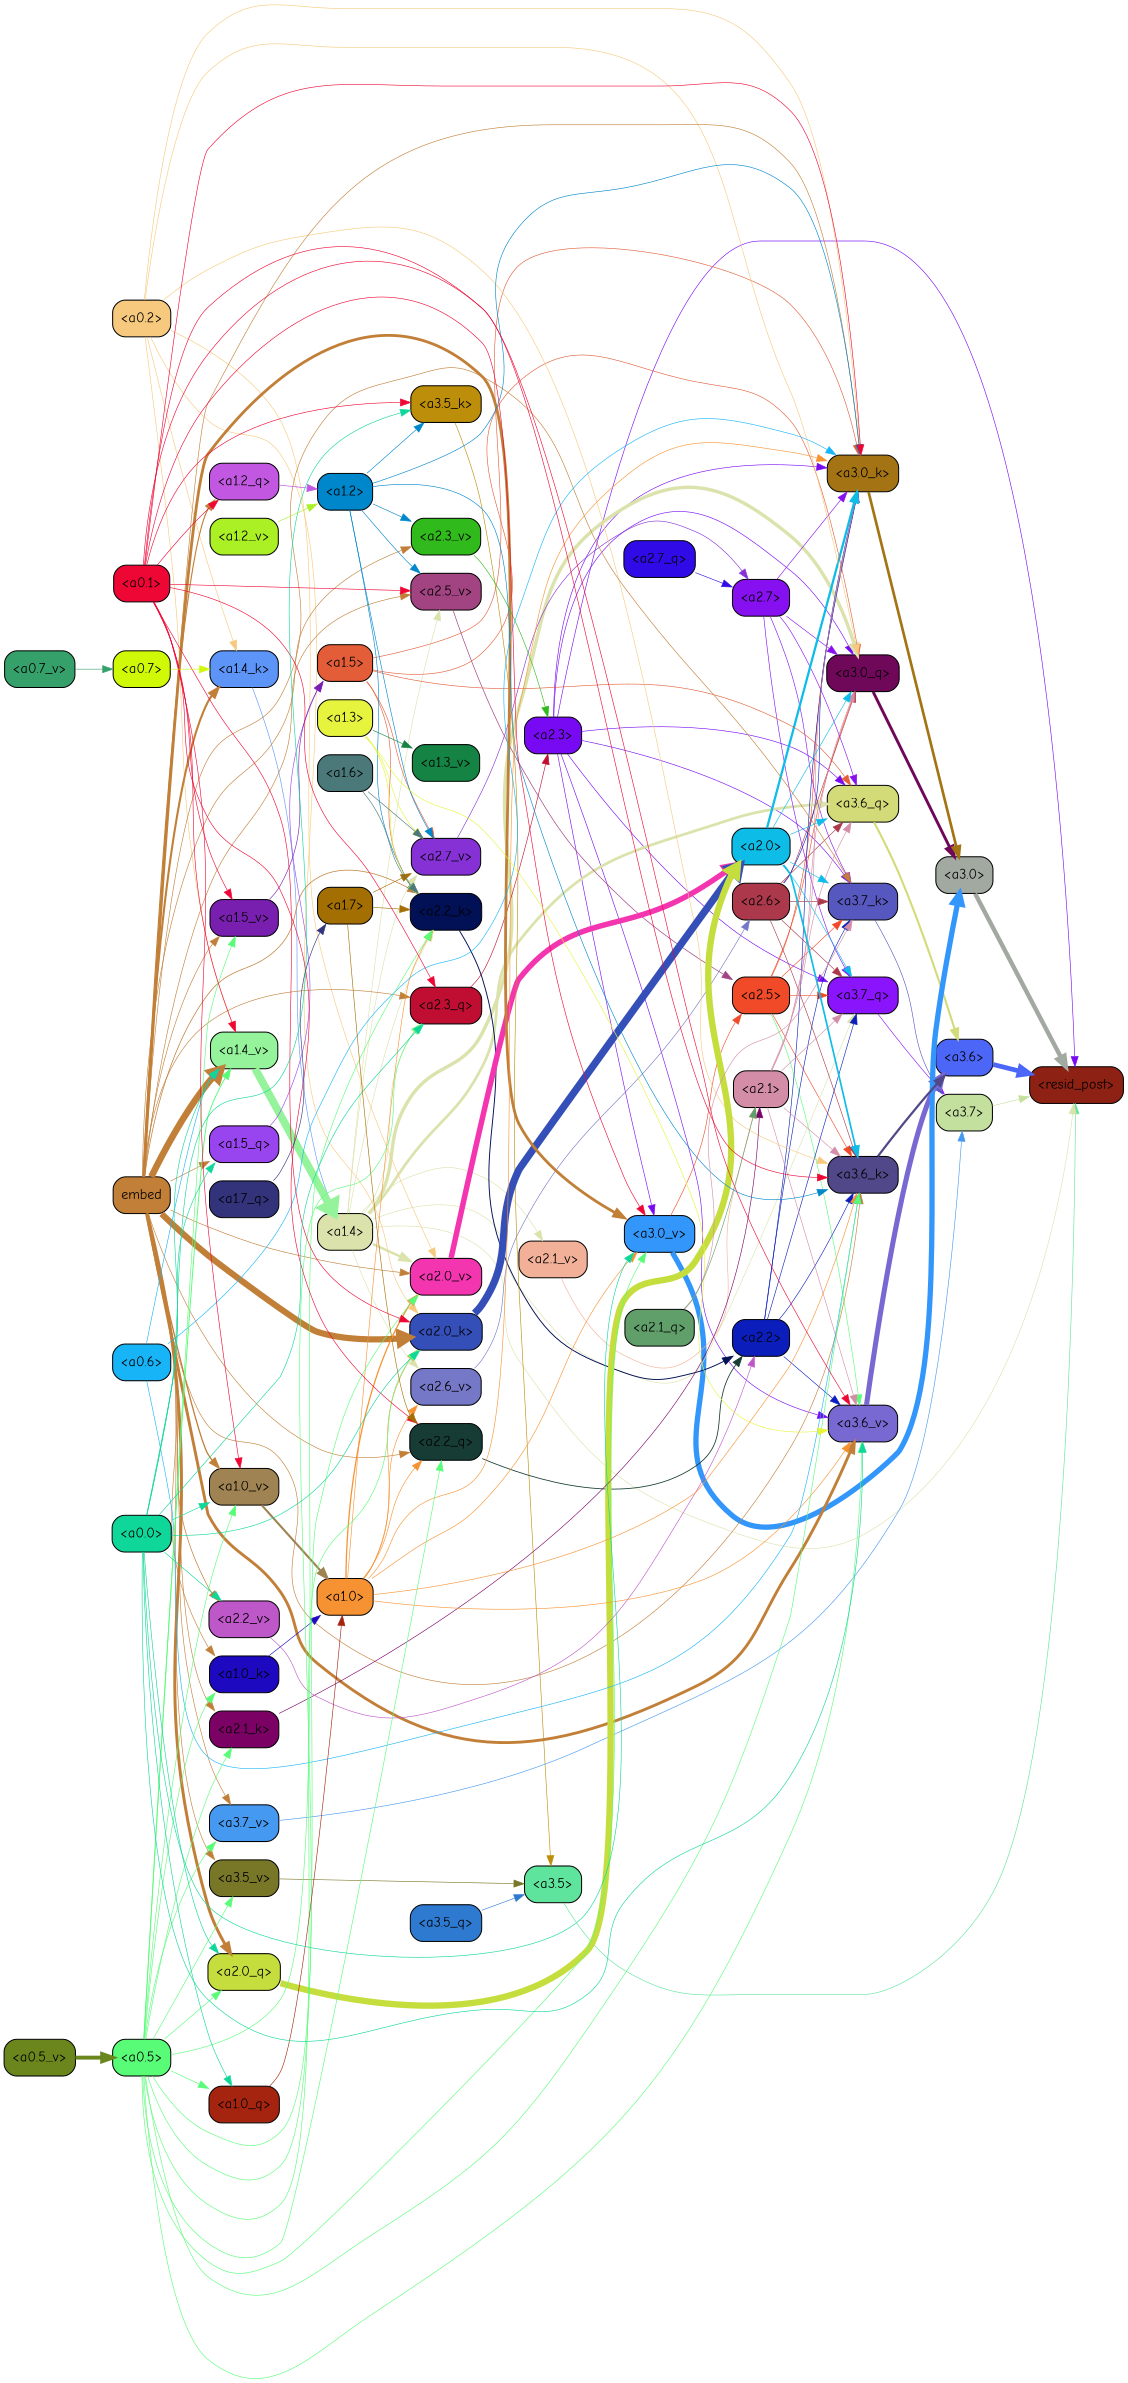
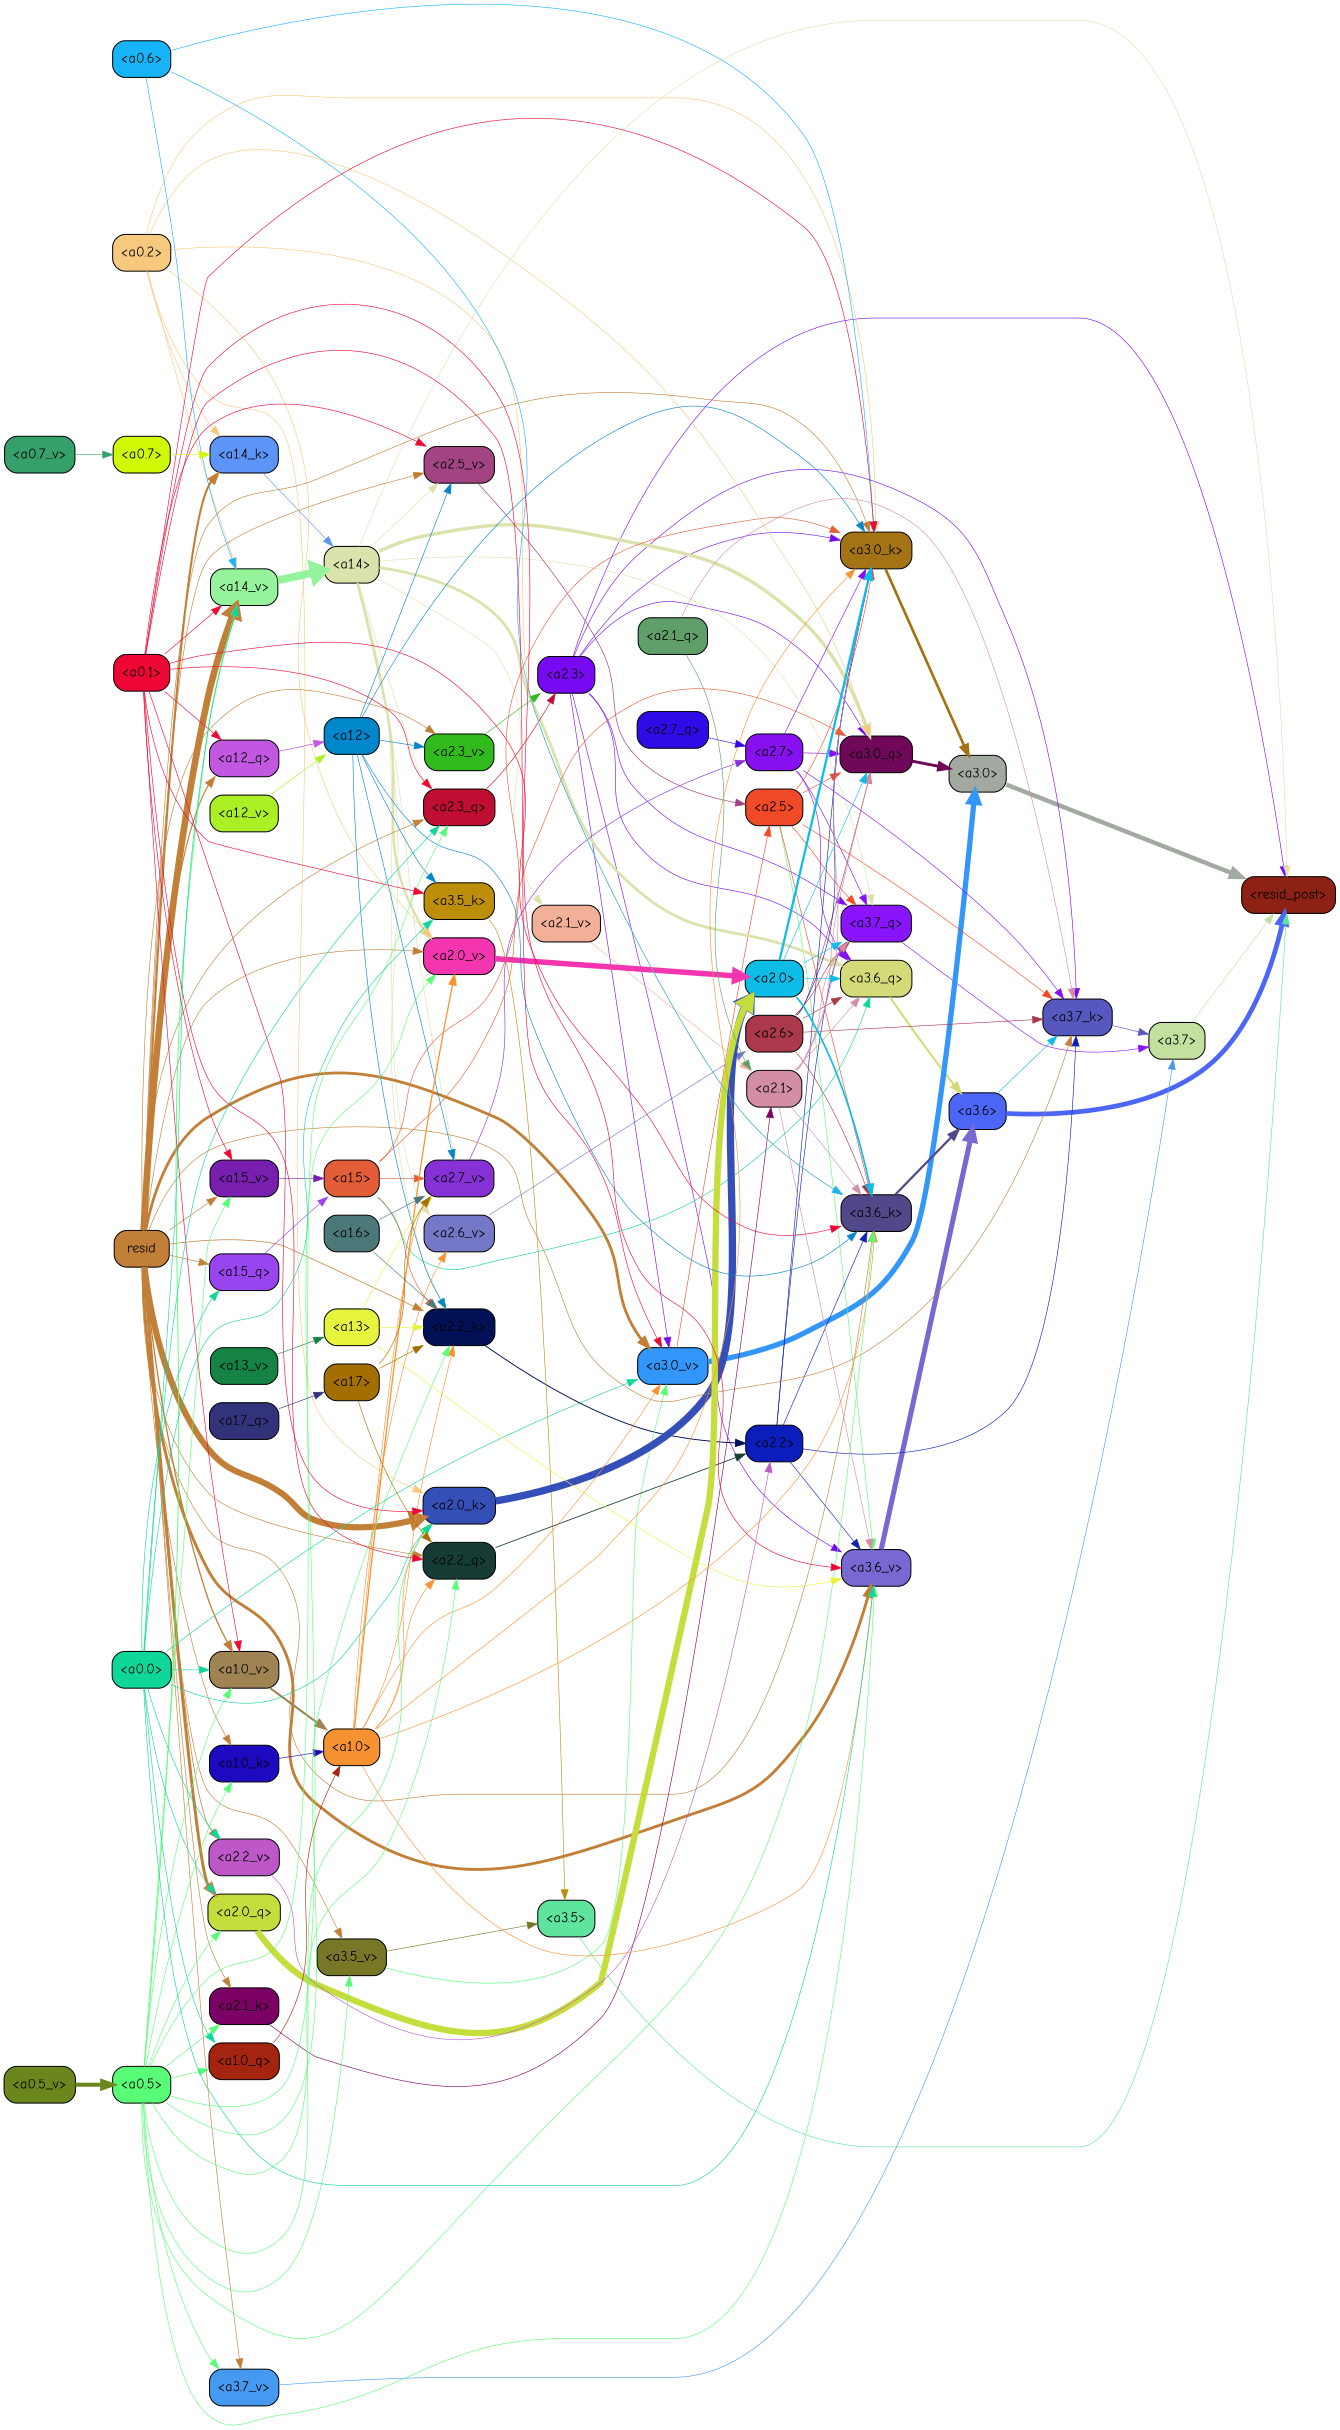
edge "<a1.5>" -> "<a3.6_q>": color #e25d38 -> #0fd699
edge "<a1.3>" -> "<a1.3_v>": reversed
edge "<a2.0>" -> "<a3.7_k>": now "<a3.6>" -> "<a3.7_k>"
node "embed": label "embed" -> "resid"
edge "<a1.0>" -> "<a2.7_v>": added
node "<a3.5_q>": removed
edge "<a0.5>" -> "<a3.0_v>": now "<a3.5_v>" -> "<a3.0_v>"
